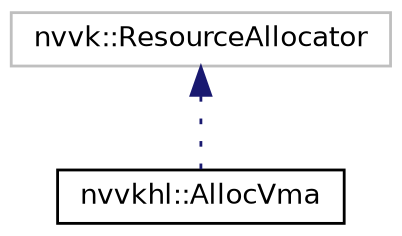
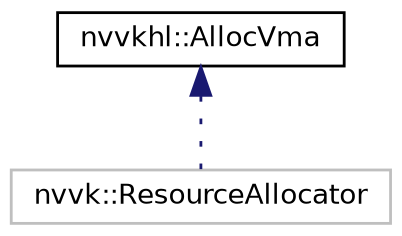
edge "nvvkhl::AllocVma" -> "nvvk::ResourceAllocator": reversed
